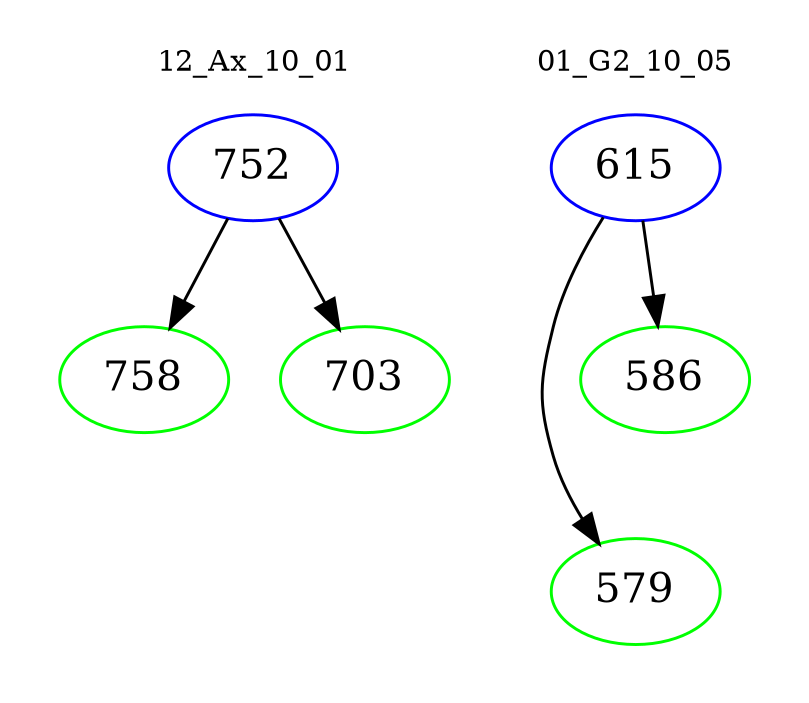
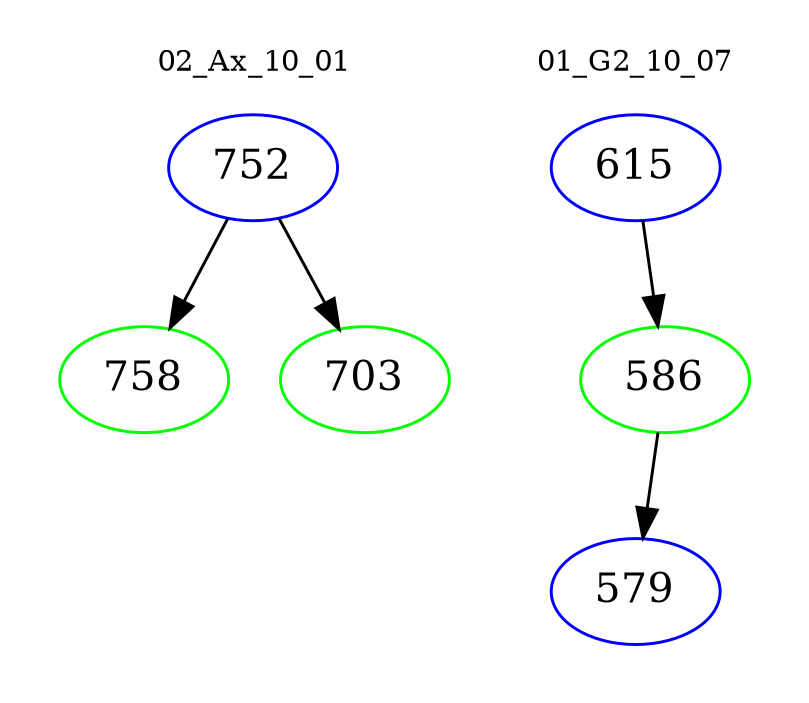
cluster "12_Ax_10_01": label "12_Ax_10_01" -> "02_Ax_10_01"
cluster "01_G2_10_05": label "01_G2_10_05" -> "01_G2_10_07"
edge "615" -> "579": now "586" -> "579"
node "579": color green -> blue
